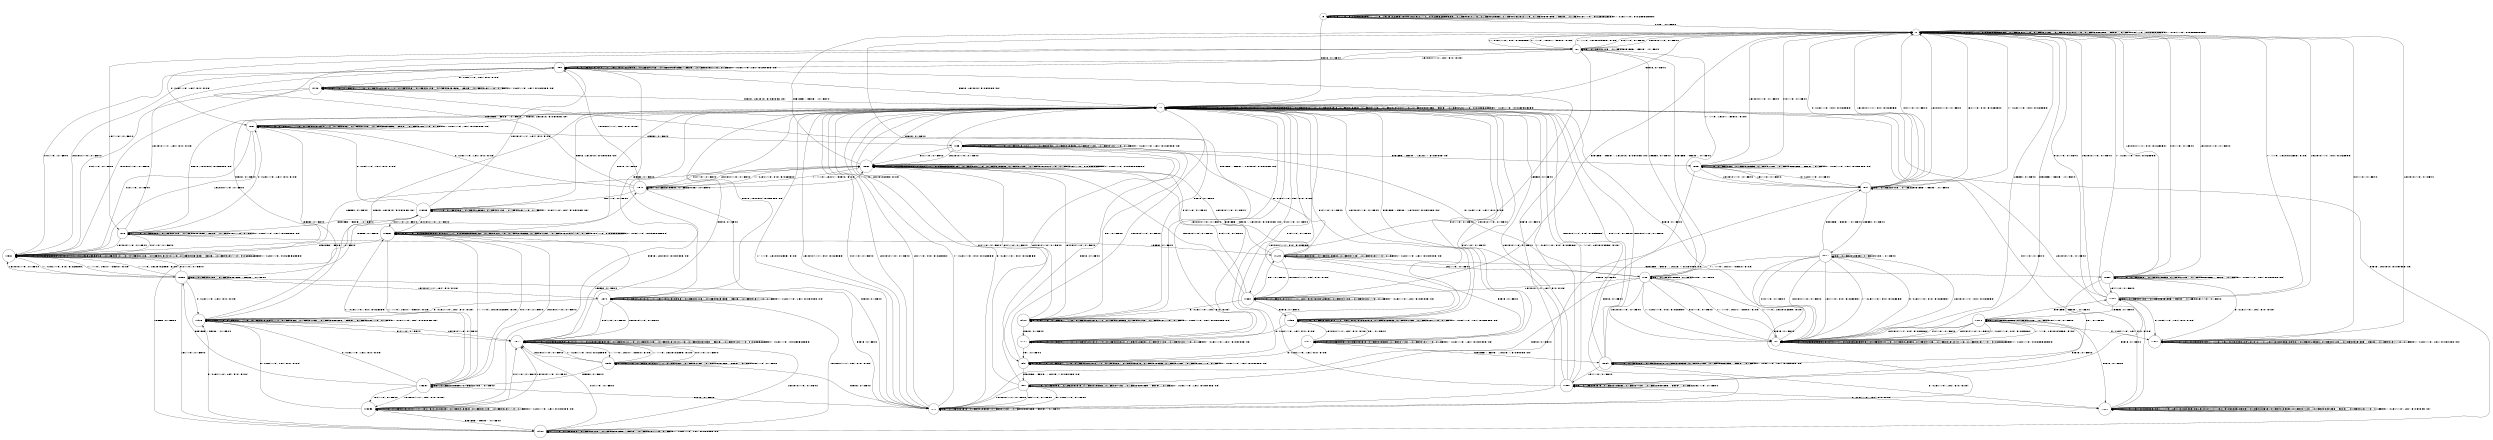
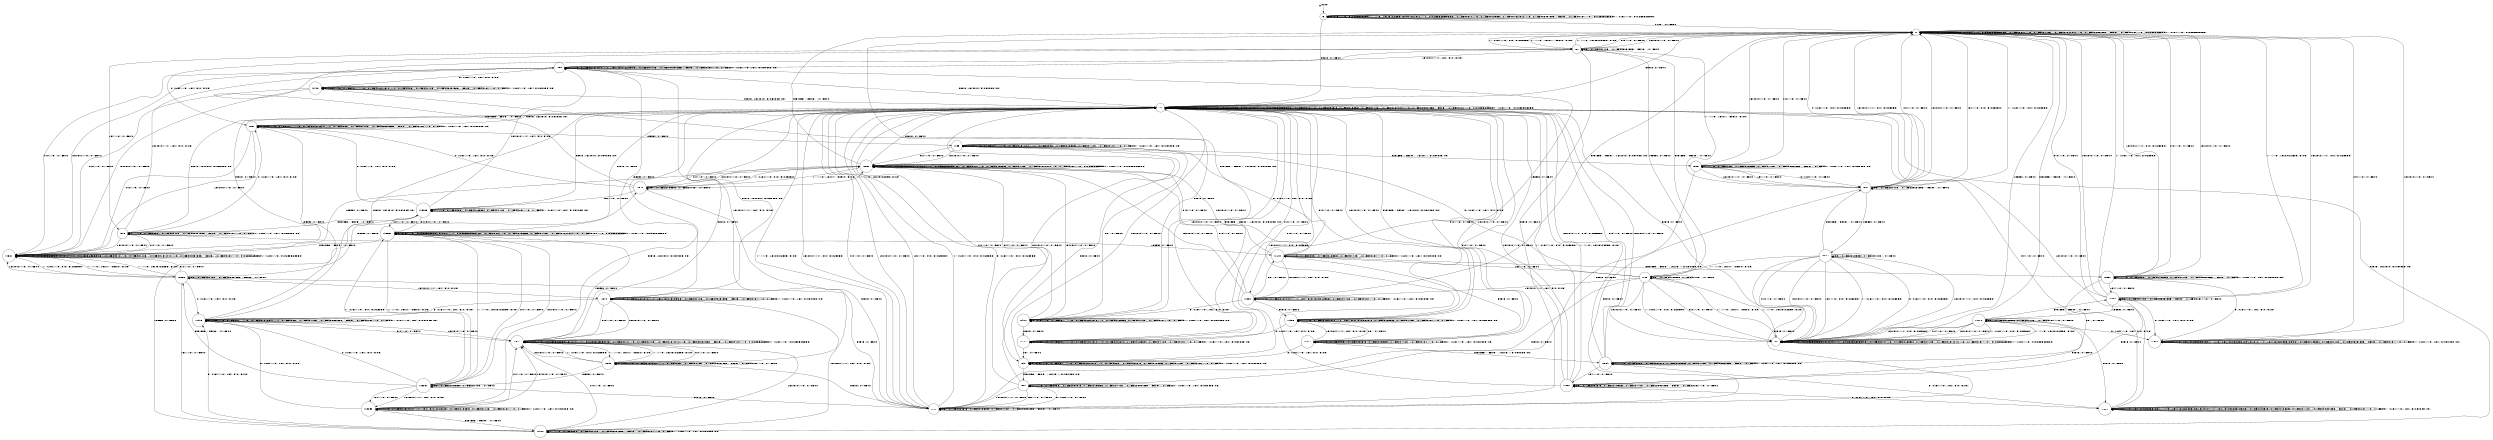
node "__start0": added
edge "s1542" -> "s200": now "s6542" -> "s200"
edge "s1473" -> "s110": reversed
